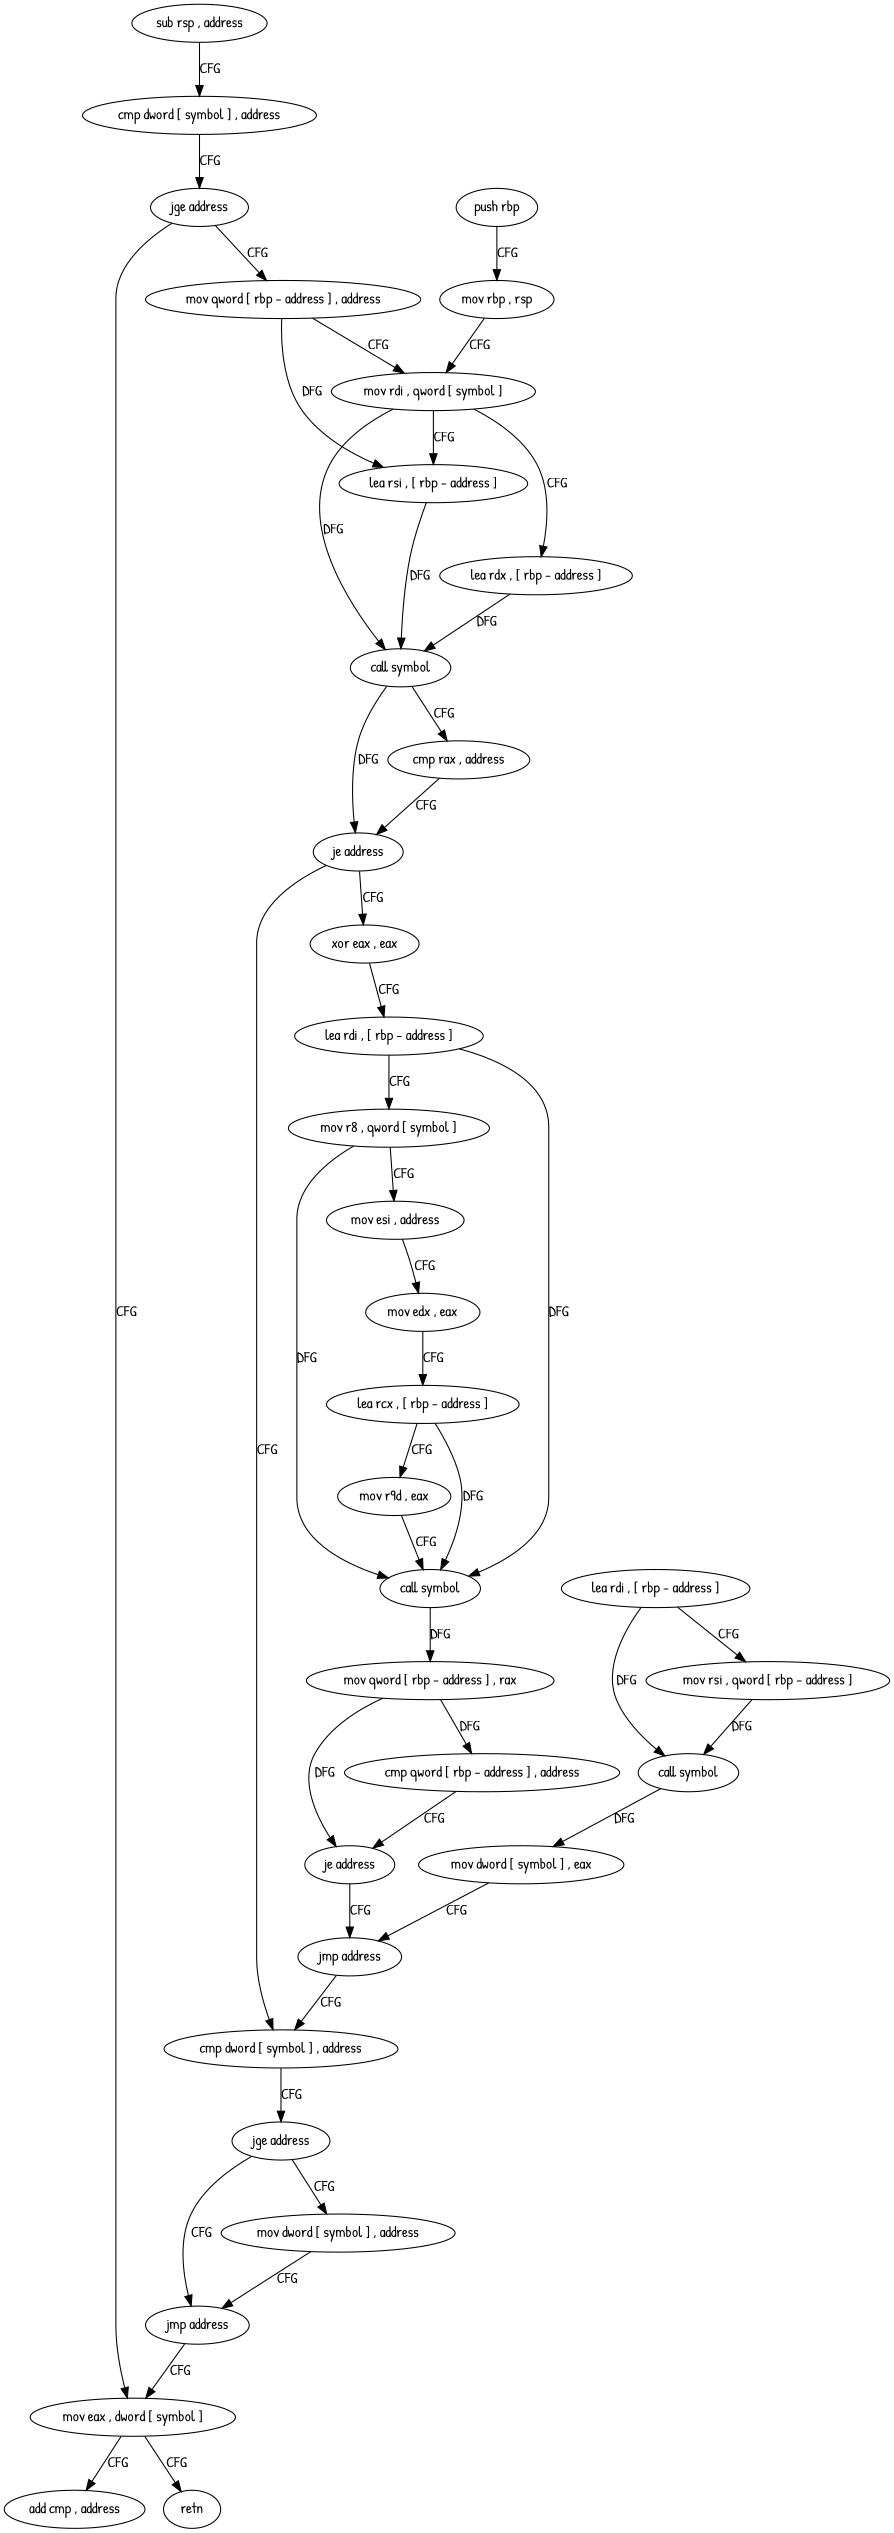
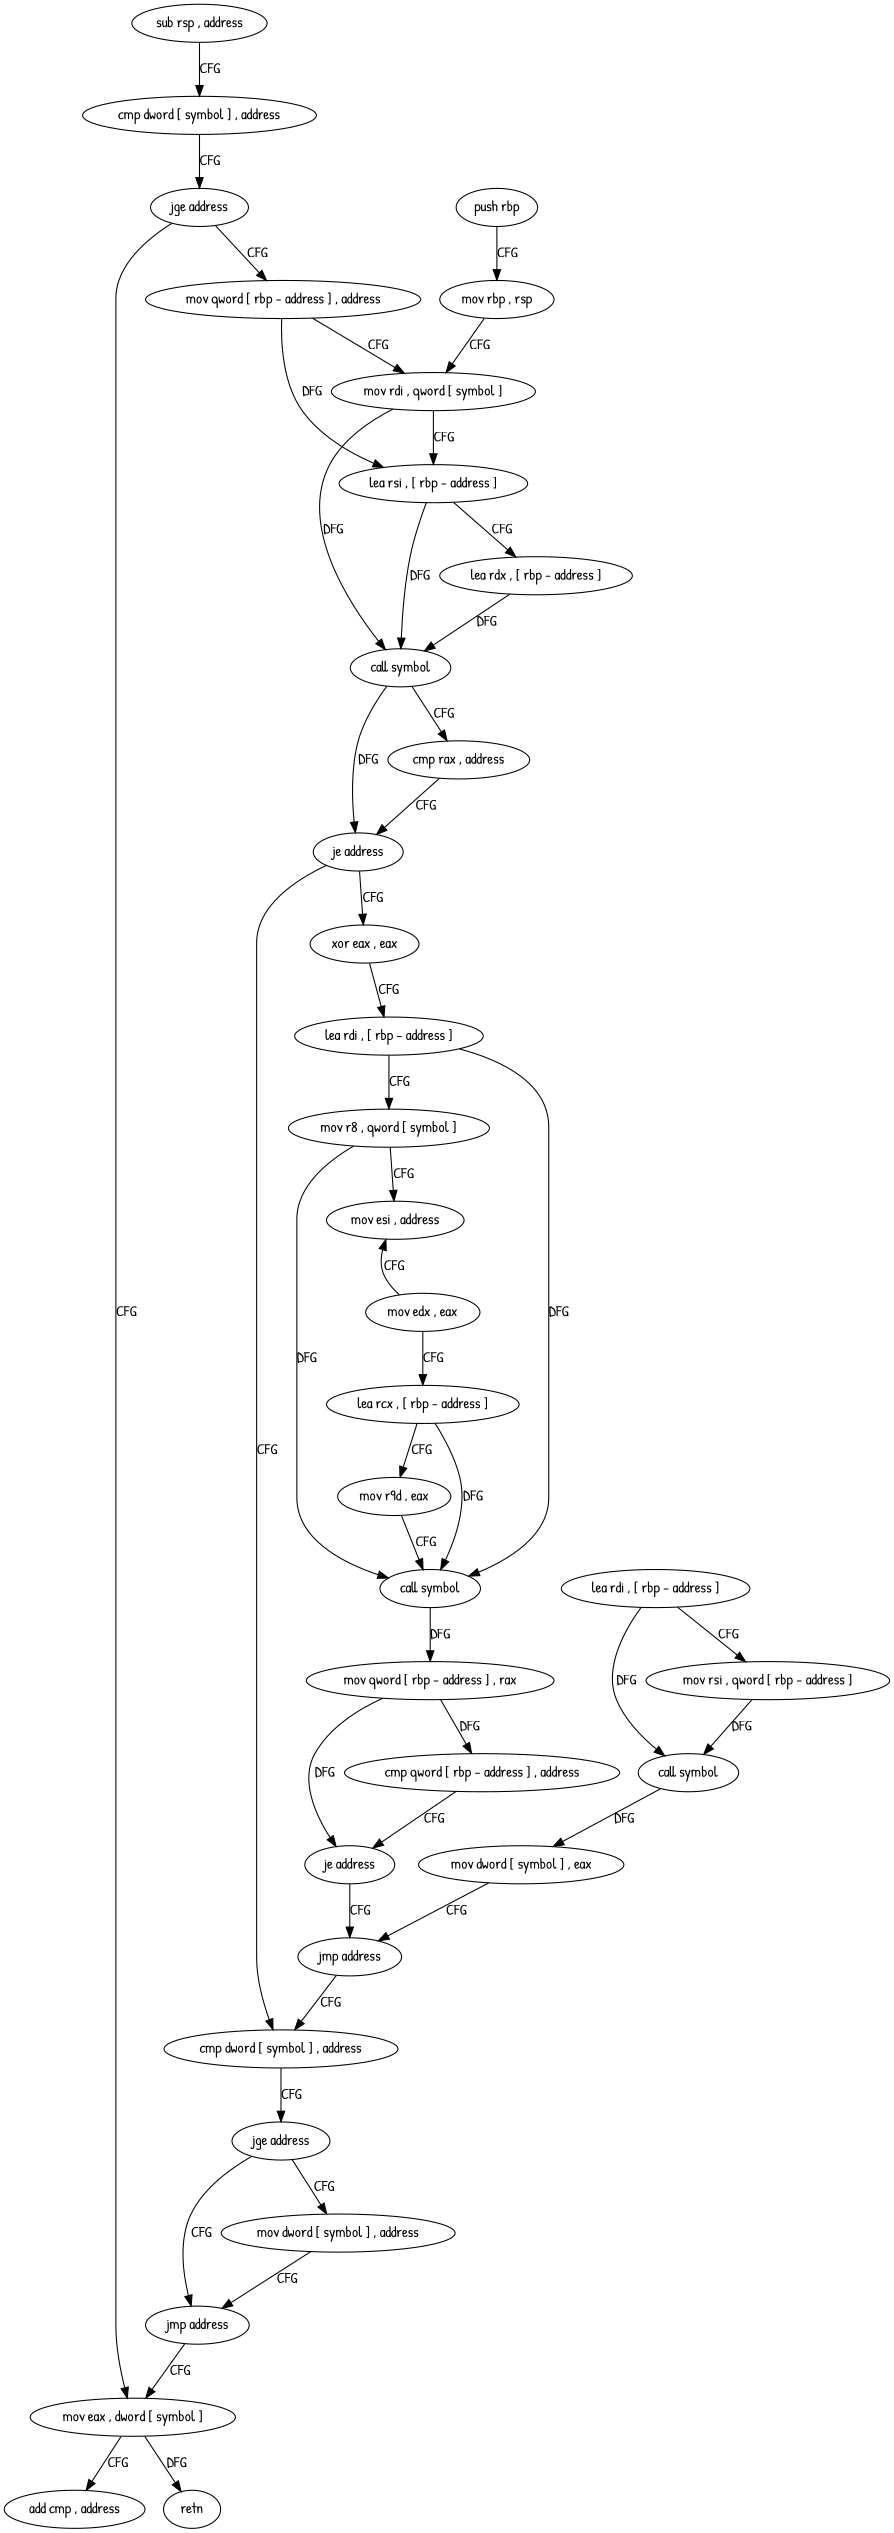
edge "mov rdi , qword [ symbol ]" -> "lea rdx , [ rbp - address ]": now "lea rsi , [ rbp - address ]" -> "lea rdx , [ rbp - address ]"
edge "mov esi , address" -> "mov edx , eax": reversed
edge "mov eax , dword [ symbol ]" -> "retn": label "CFG" -> "DFG"
